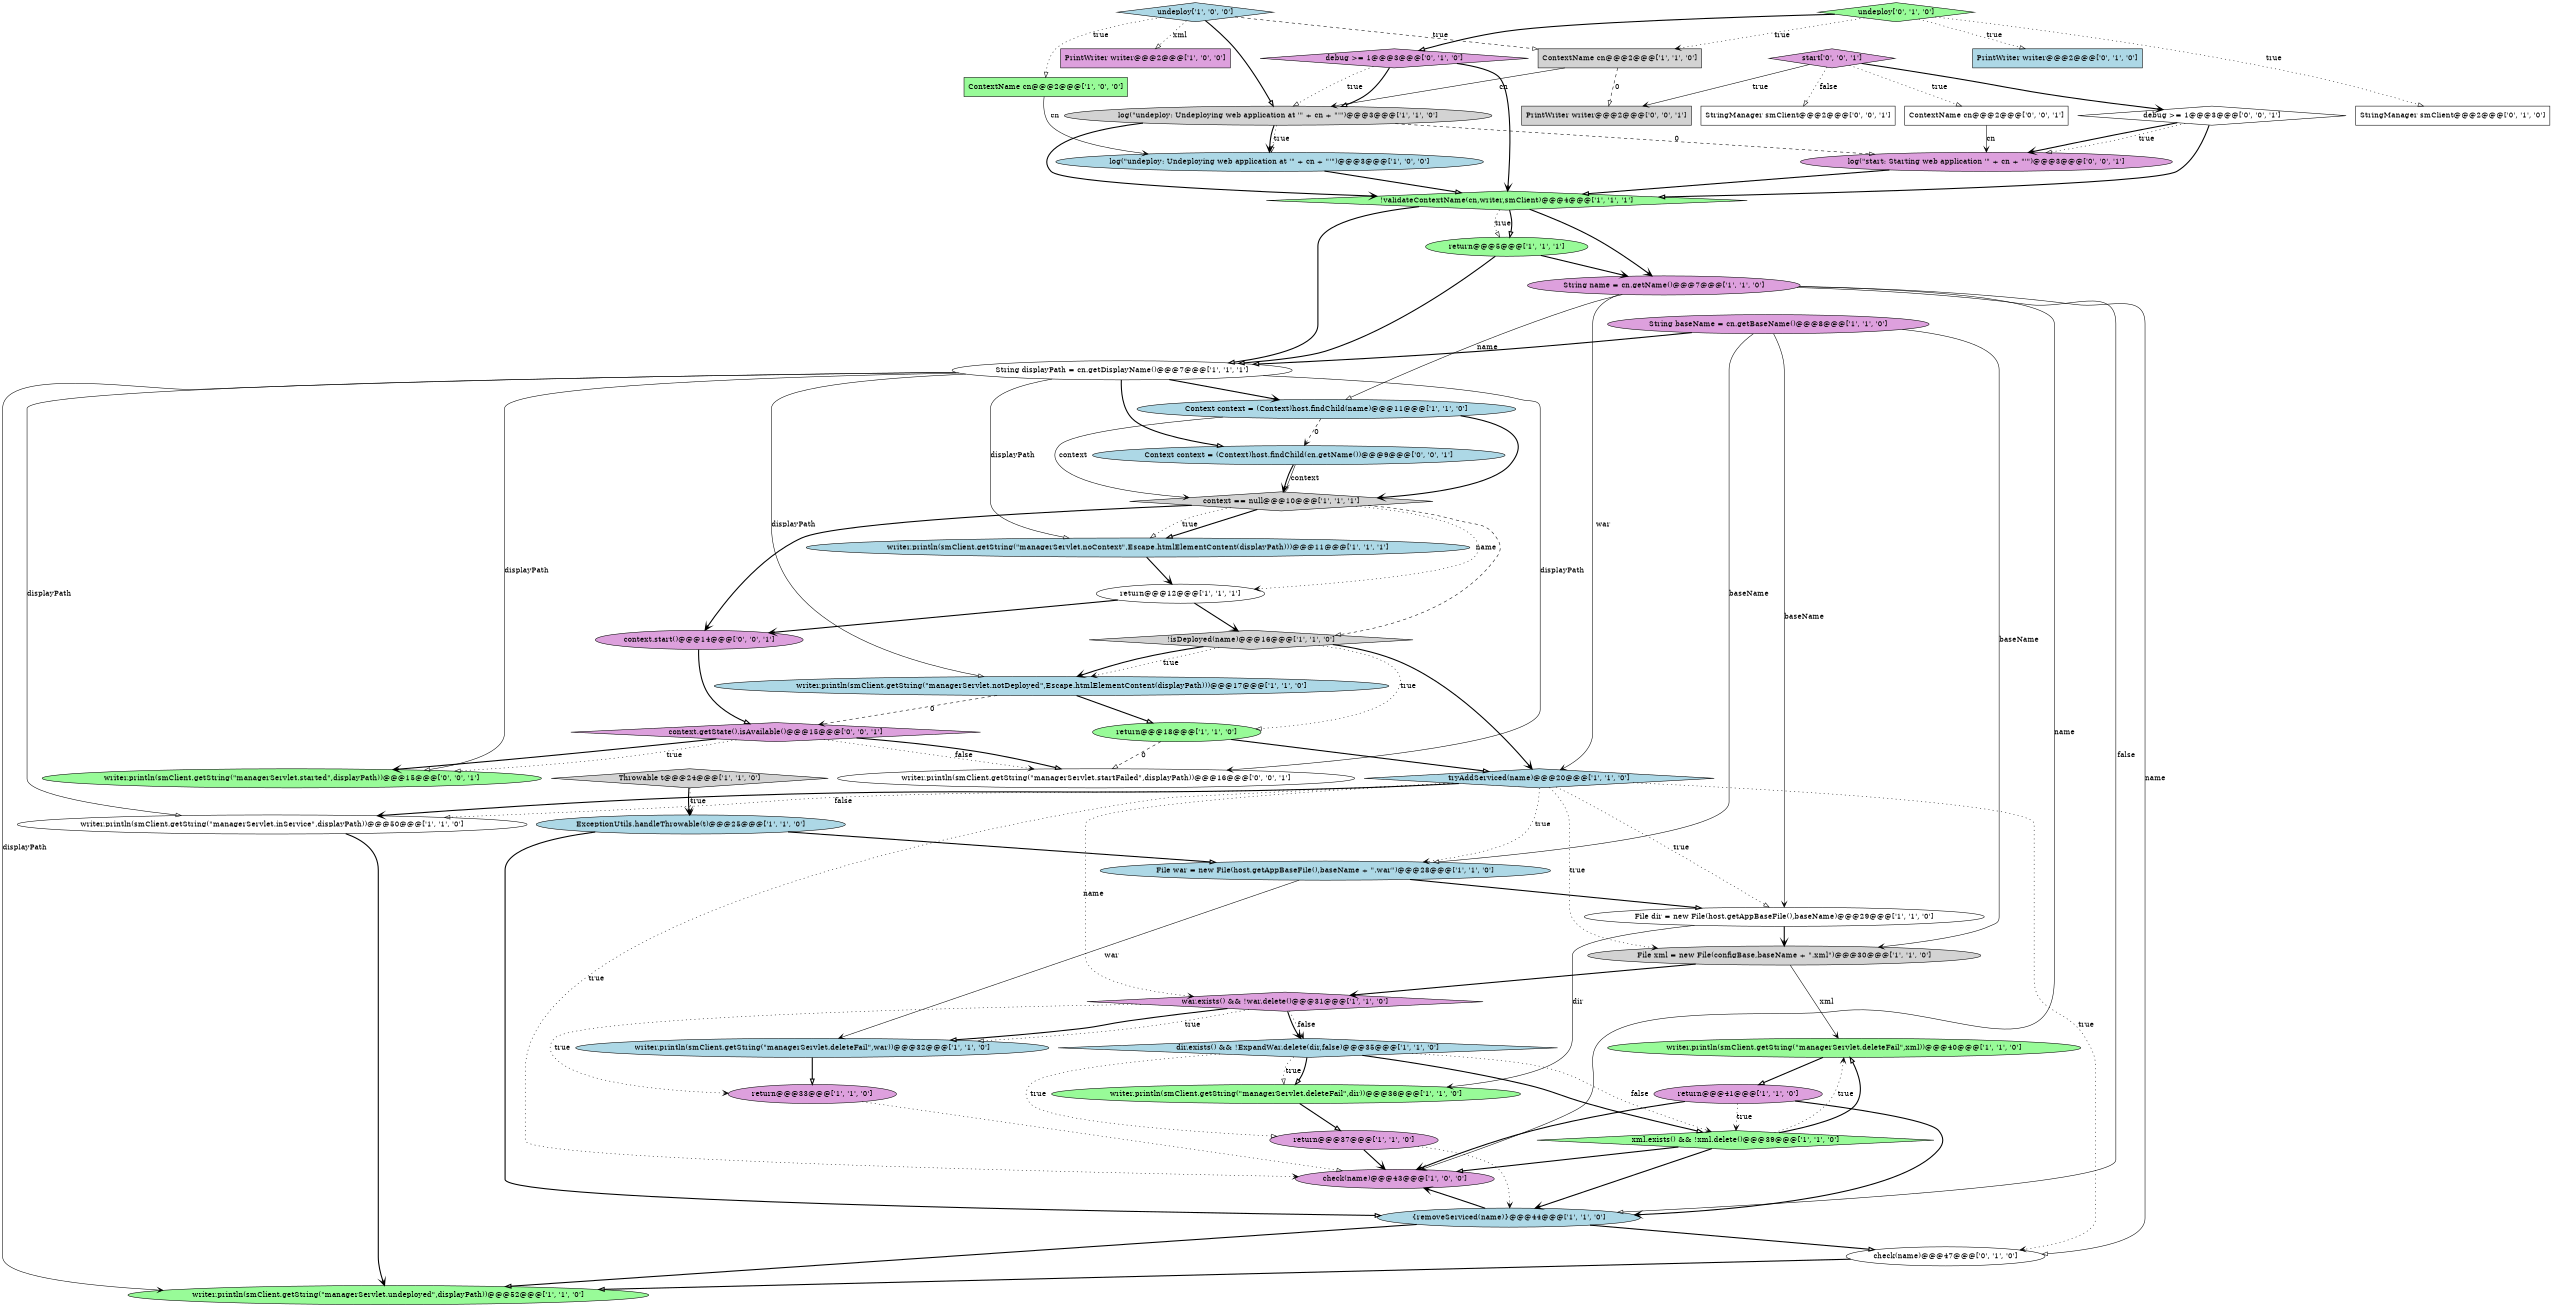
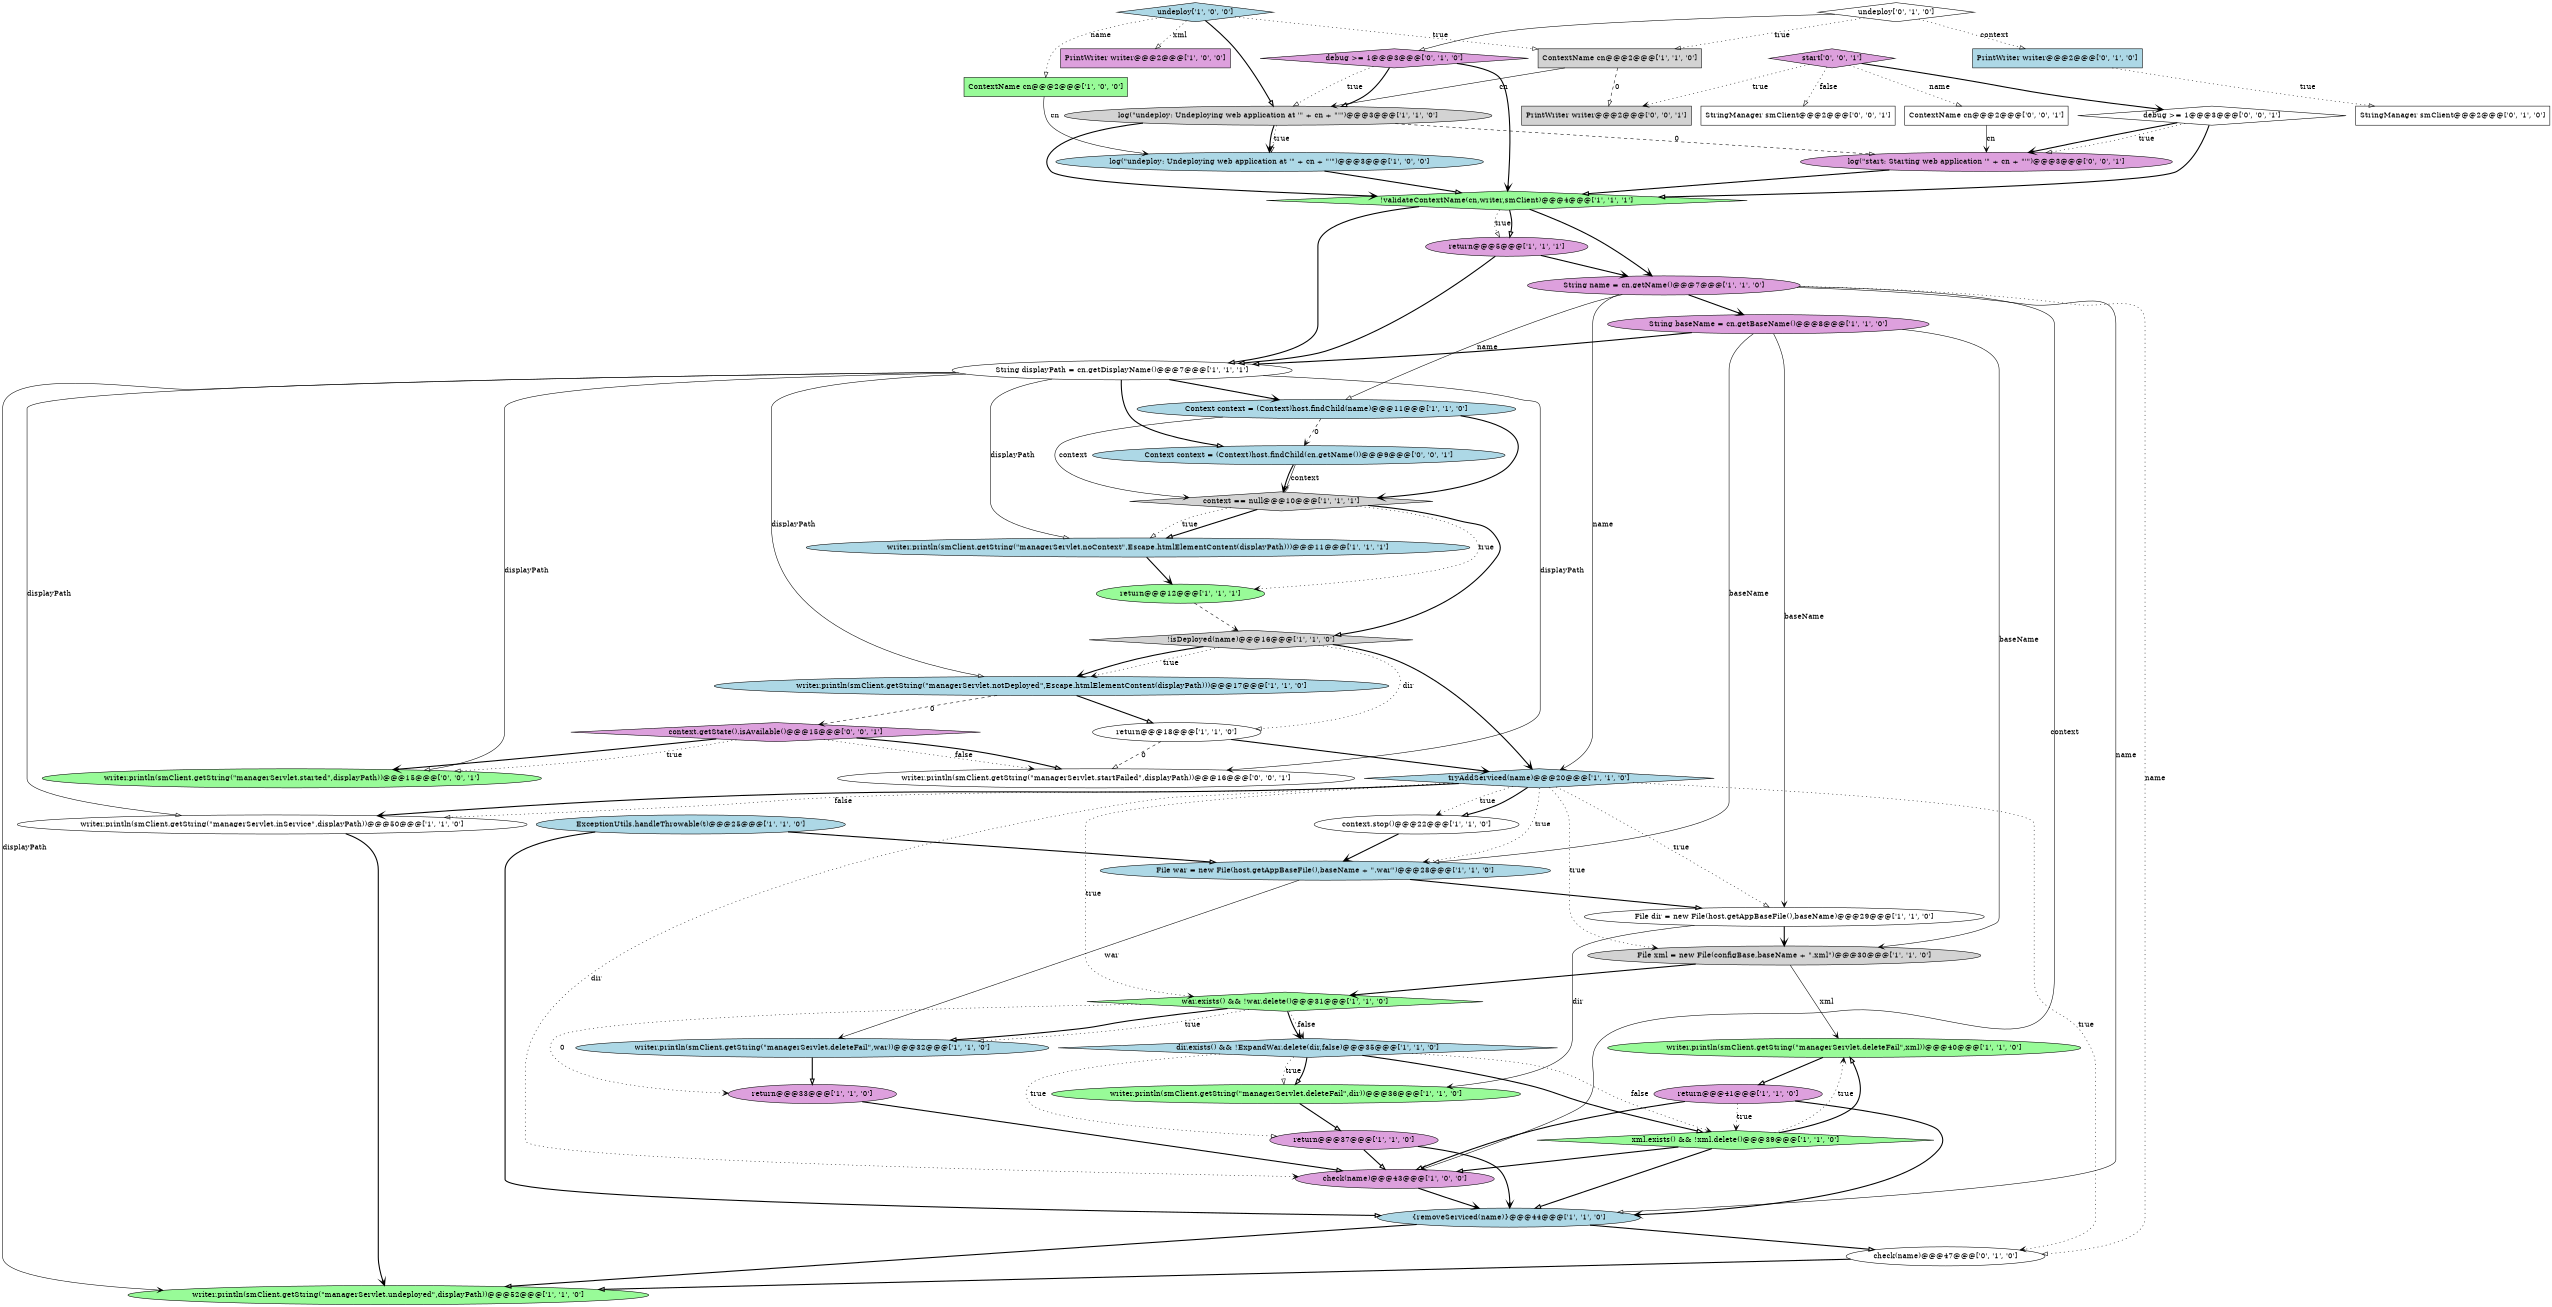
node "undeploy['0', '1', '0']": fillcolor palegreen -> white
edge "undeploy['0', '1', '0']" -> "debug >= 1@@@3@@@['0', '1', '0']": style bold -> solid
edge "undeploy['1', '0', '0']" -> "ContextName cn@@@2@@@['1', '1', '0']": style dashed -> dotted
edge "undeploy['0', '1', '0']" -> "ContextName cn@@@2@@@['1', '1', '0']": arrowhead vee -> onormal
edge "undeploy['1', '0', '0']" -> "ContextName cn@@@2@@@['1', '0', '0']": label "true" -> "name"
edge "undeploy['0', '1', '0']" -> "PrintWriter writer@@@2@@@['0', '1', '0']": label "true" -> "context"
edge "undeploy['0', '1', '0']" -> "StringManager smClient@@@2@@@['0', '1', '0']": now "PrintWriter writer@@@2@@@['0', '1', '0']" -> "StringManager smClient@@@2@@@['0', '1', '0']"
edge "start['0', '0', '1']" -> "PrintWriter writer@@@2@@@['0', '0', '1']": style solid -> dotted
edge "start['0', '0', '1']" -> "ContextName cn@@@2@@@['0', '0', '1']": label "true" -> "name"
node "return@@@5@@@['1', '1', '1']": fillcolor palegreen -> plum
edge "String name = cn.getName()@@@7@@@['1', '1', '0']" -> "String baseName = cn.getBaseName()@@@8@@@['1', '1', '0']": added
edge "String name = cn.getName()@@@7@@@['1', '1', '0']" -> "tryAddServiced(name)@@@20@@@['1', '1', '0']": label "war" -> "name"
edge "context == null@@@10@@@['1', '1', '1']" -> "return@@@12@@@['1', '1', '1']": label "name" -> "true"
edge "context == null@@@10@@@['1', '1', '1']" -> "!isDeployed(name)@@@16@@@['1', '1', '0']": style dashed -> bold
node "return@@@12@@@['1', '1', '1']": fillcolor white -> palegreen
edge "return@@@12@@@['1', '1', '1']" -> "!isDeployed(name)@@@16@@@['1', '1', '0']": style bold -> dashed
node "context.start()@@@14@@@['0', '0', '1']": removed
edge "String name = cn.getName()@@@7@@@['1', '1', '0']" -> "check(name)@@@47@@@['0', '1', '0']": style solid -> dotted
edge "!isDeployed(name)@@@16@@@['1', '1', '0']" -> "return@@@18@@@['1', '1', '0']": label "true" -> "dir"
node "return@@@18@@@['1', '1', '0']": fillcolor palegreen -> white
edge "String name = cn.getName()@@@7@@@['1', '1', '0']" -> "check(name)@@@43@@@['1', '0', '0']": label "name" -> "context"
edge "return@@@18@@@['1', '1', '0']" -> "tryAddServiced(name)@@@20@@@['1', '1', '0']": arrowhead onormal -> vee
edge "String name = cn.getName()@@@7@@@['1', '1', '0']" -> "{removeServiced(name)}@@@44@@@['1', '1', '0']": label "false" -> "name"
node "Throwable t@@@24@@@['1', '1', '0']": removed
node "context.stop()@@@22@@@['1', '1', '0']": added
edge "tryAddServiced(name)@@@20@@@['1', '1', '0']" -> "war.exists() && !war.delete()@@@31@@@['1', '1', '0']": label "name" -> "true"
edge "tryAddServiced(name)@@@20@@@['1', '1', '0']" -> "check(name)@@@43@@@['1', '0', '0']": label "true" -> "dir"
node "war.exists() && !war.delete()@@@31@@@['1', '1', '0']": fillcolor plum -> palegreen
edge "war.exists() && !war.delete()@@@31@@@['1', '1', '0']" -> "return@@@33@@@['1', '1', '0']": label "true" -> "0"
edge "return@@@41@@@['1', '1', '0']" -> "check(name)@@@43@@@['1', '0', '0']": arrowhead vee -> onormal
edge "return@@@33@@@['1', '1', '0']" -> "check(name)@@@43@@@['1', '0', '0']": style dotted -> bold
edge "return@@@37@@@['1', '1', '0']" -> "check(name)@@@43@@@['1', '0', '0']": arrowhead vee -> onormal
edge "return@@@37@@@['1', '1', '0']" -> "{removeServiced(name)}@@@44@@@['1', '1', '0']": style dotted -> bold
edge "xml.exists() && !xml.delete()@@@39@@@['1', '1', '0']" -> "{removeServiced(name)}@@@44@@@['1', '1', '0']": arrowhead vee -> onormal
edge "{removeServiced(name)}@@@44@@@['1', '1', '0']" -> "check(name)@@@43@@@['1', '0', '0']": reversed
